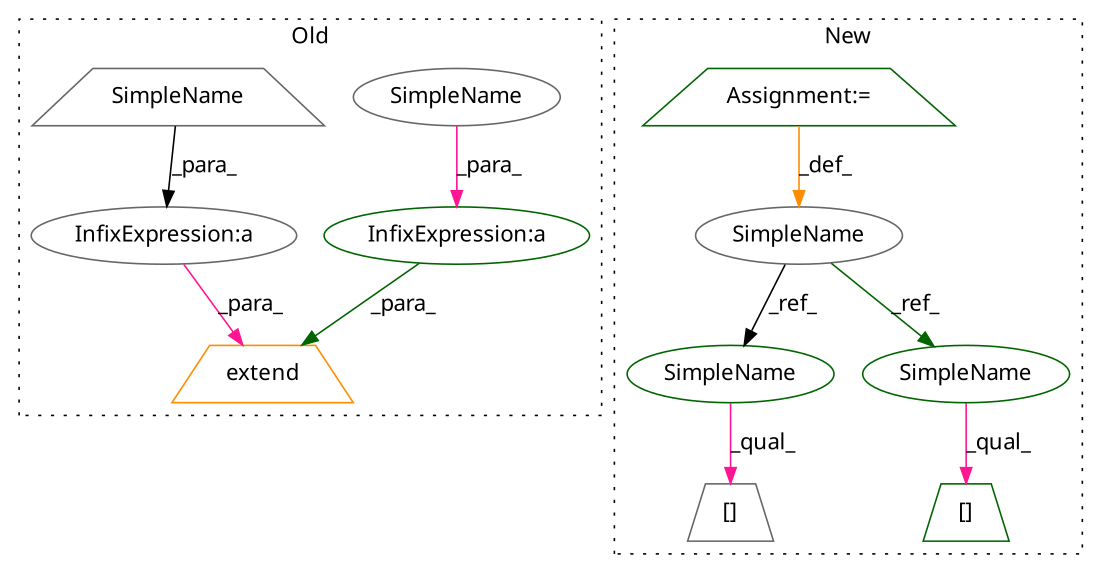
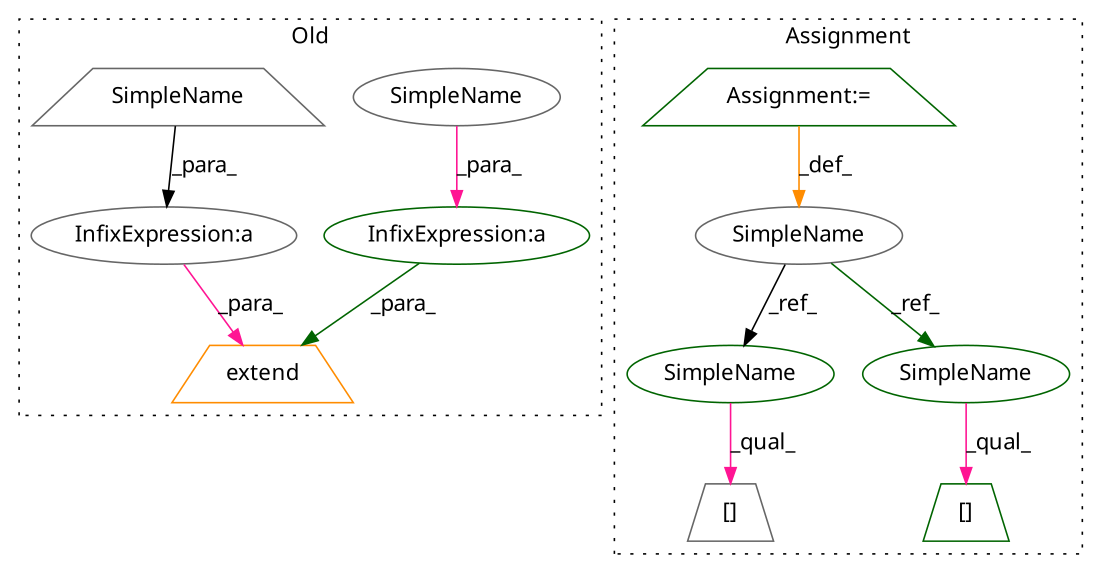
cluster "New": label "New" -> "Assignment"
